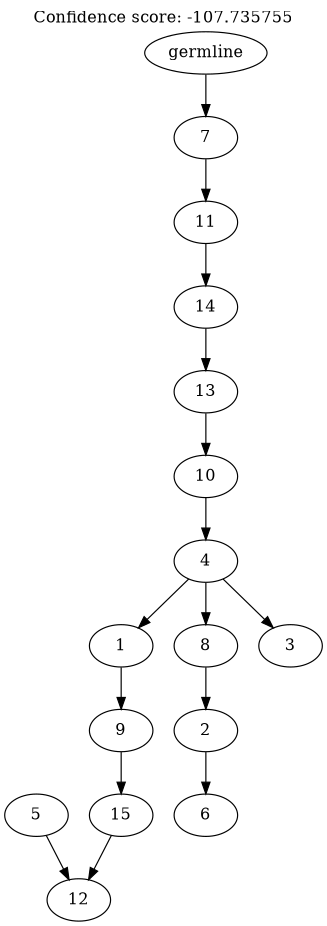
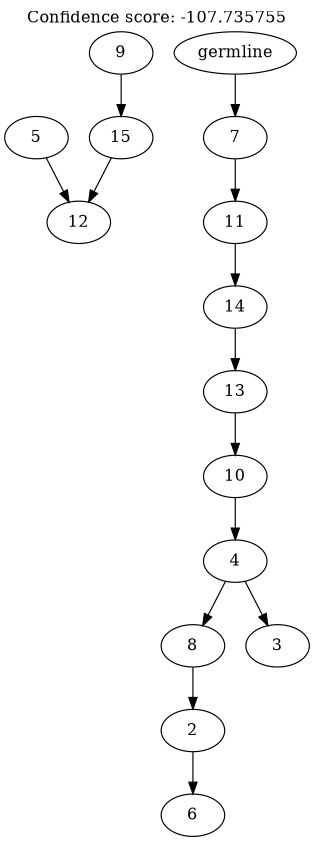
node "1": removed
